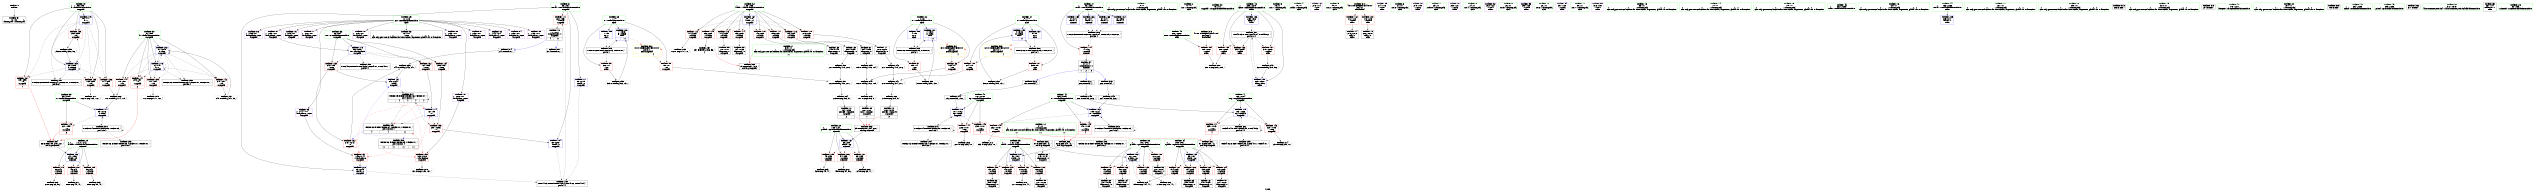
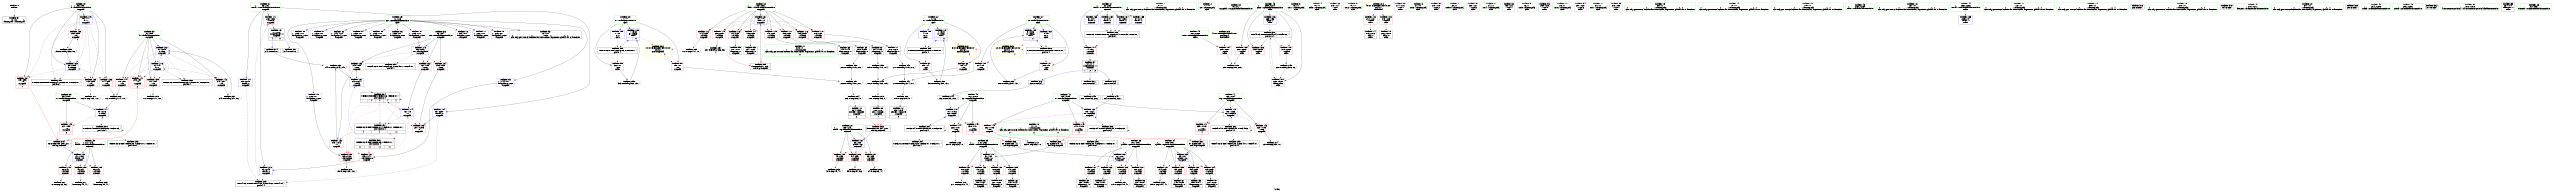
edge "NodeID: 153" -> "NodeID: 184": reversed
edge "NodeID: 386" -> "NodeID: 62": now "NodeID: 129" -> "NodeID: 62"
edge "NodeID: 168" -> "NodeID: 275": now "NodeID: 168" -> "NodeID: 120"
